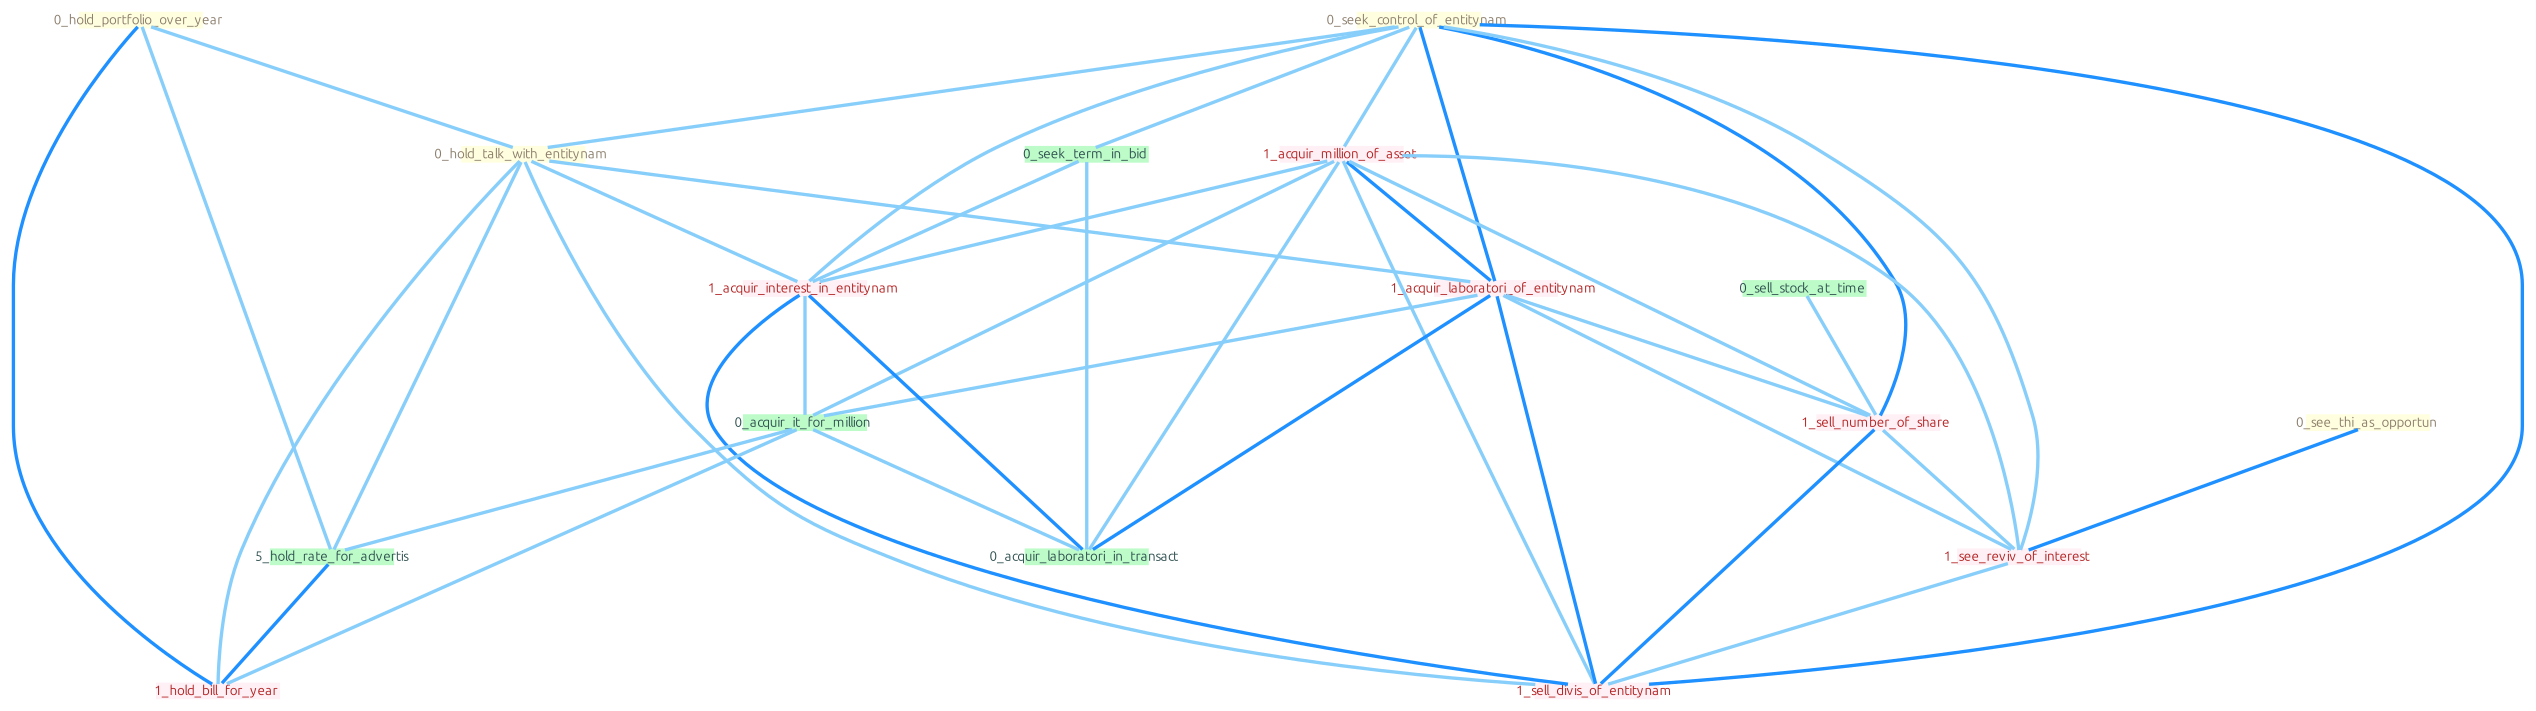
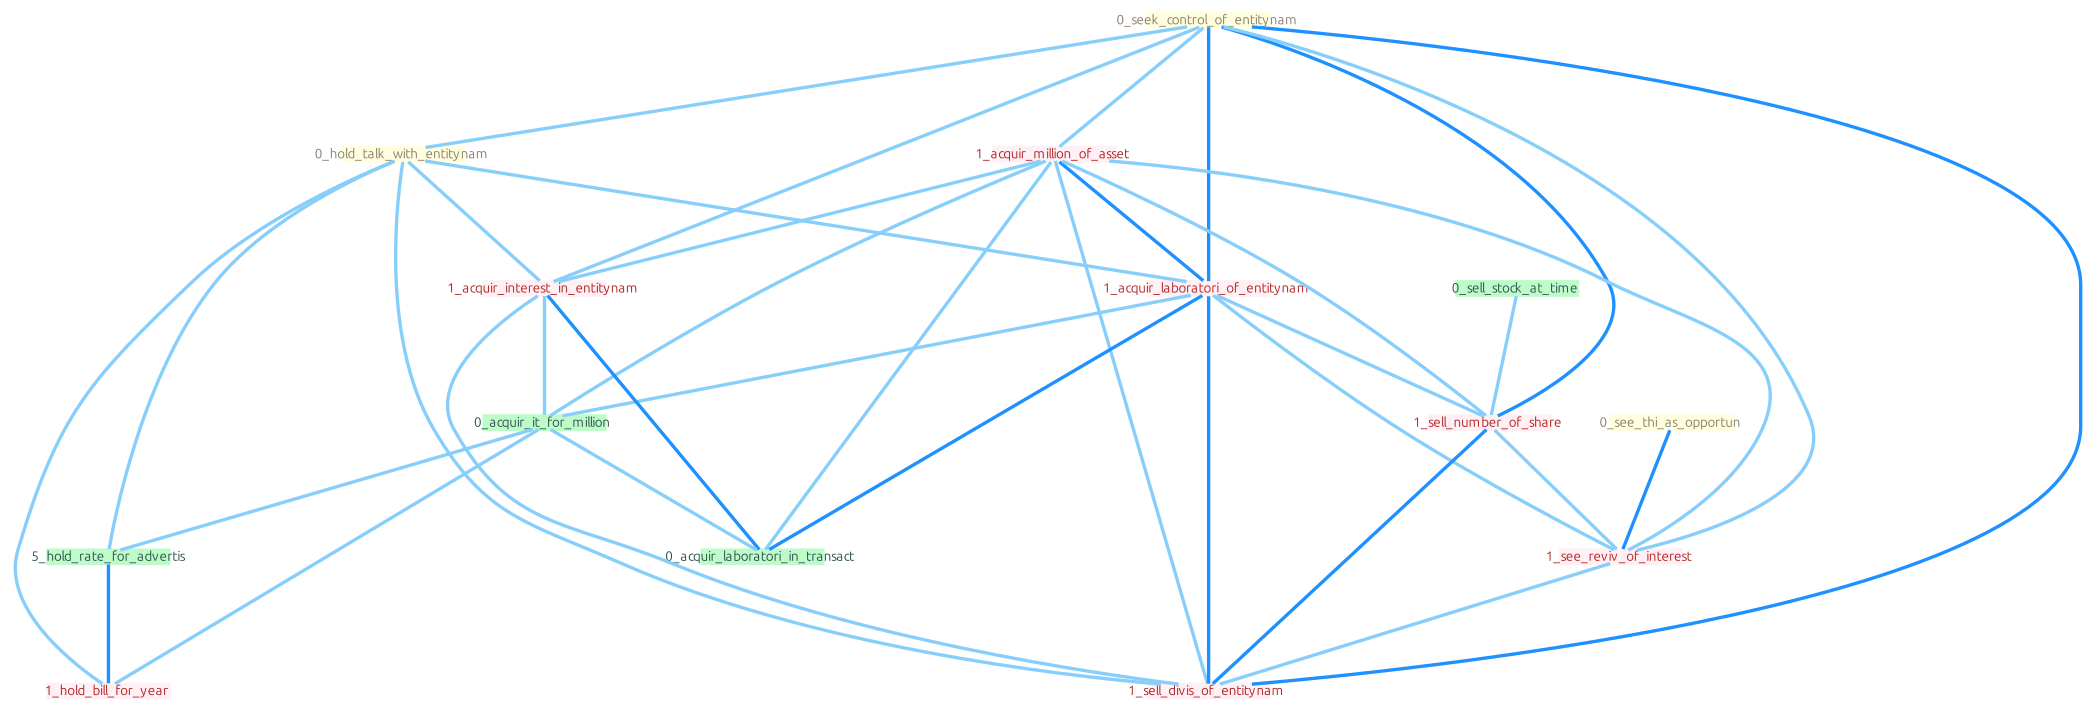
node "0_hold_portfolio_over_year": removed
node "0_seek_term_in_bid": removed
edge "1_acquir_interest_in_entitynam" -- "1_sell_divis_of_entitynam": color #1e90ff -> #87cefa
